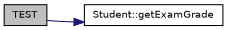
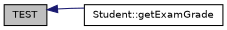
edge "TEST" -> "Student::getExamGrade": reversed
